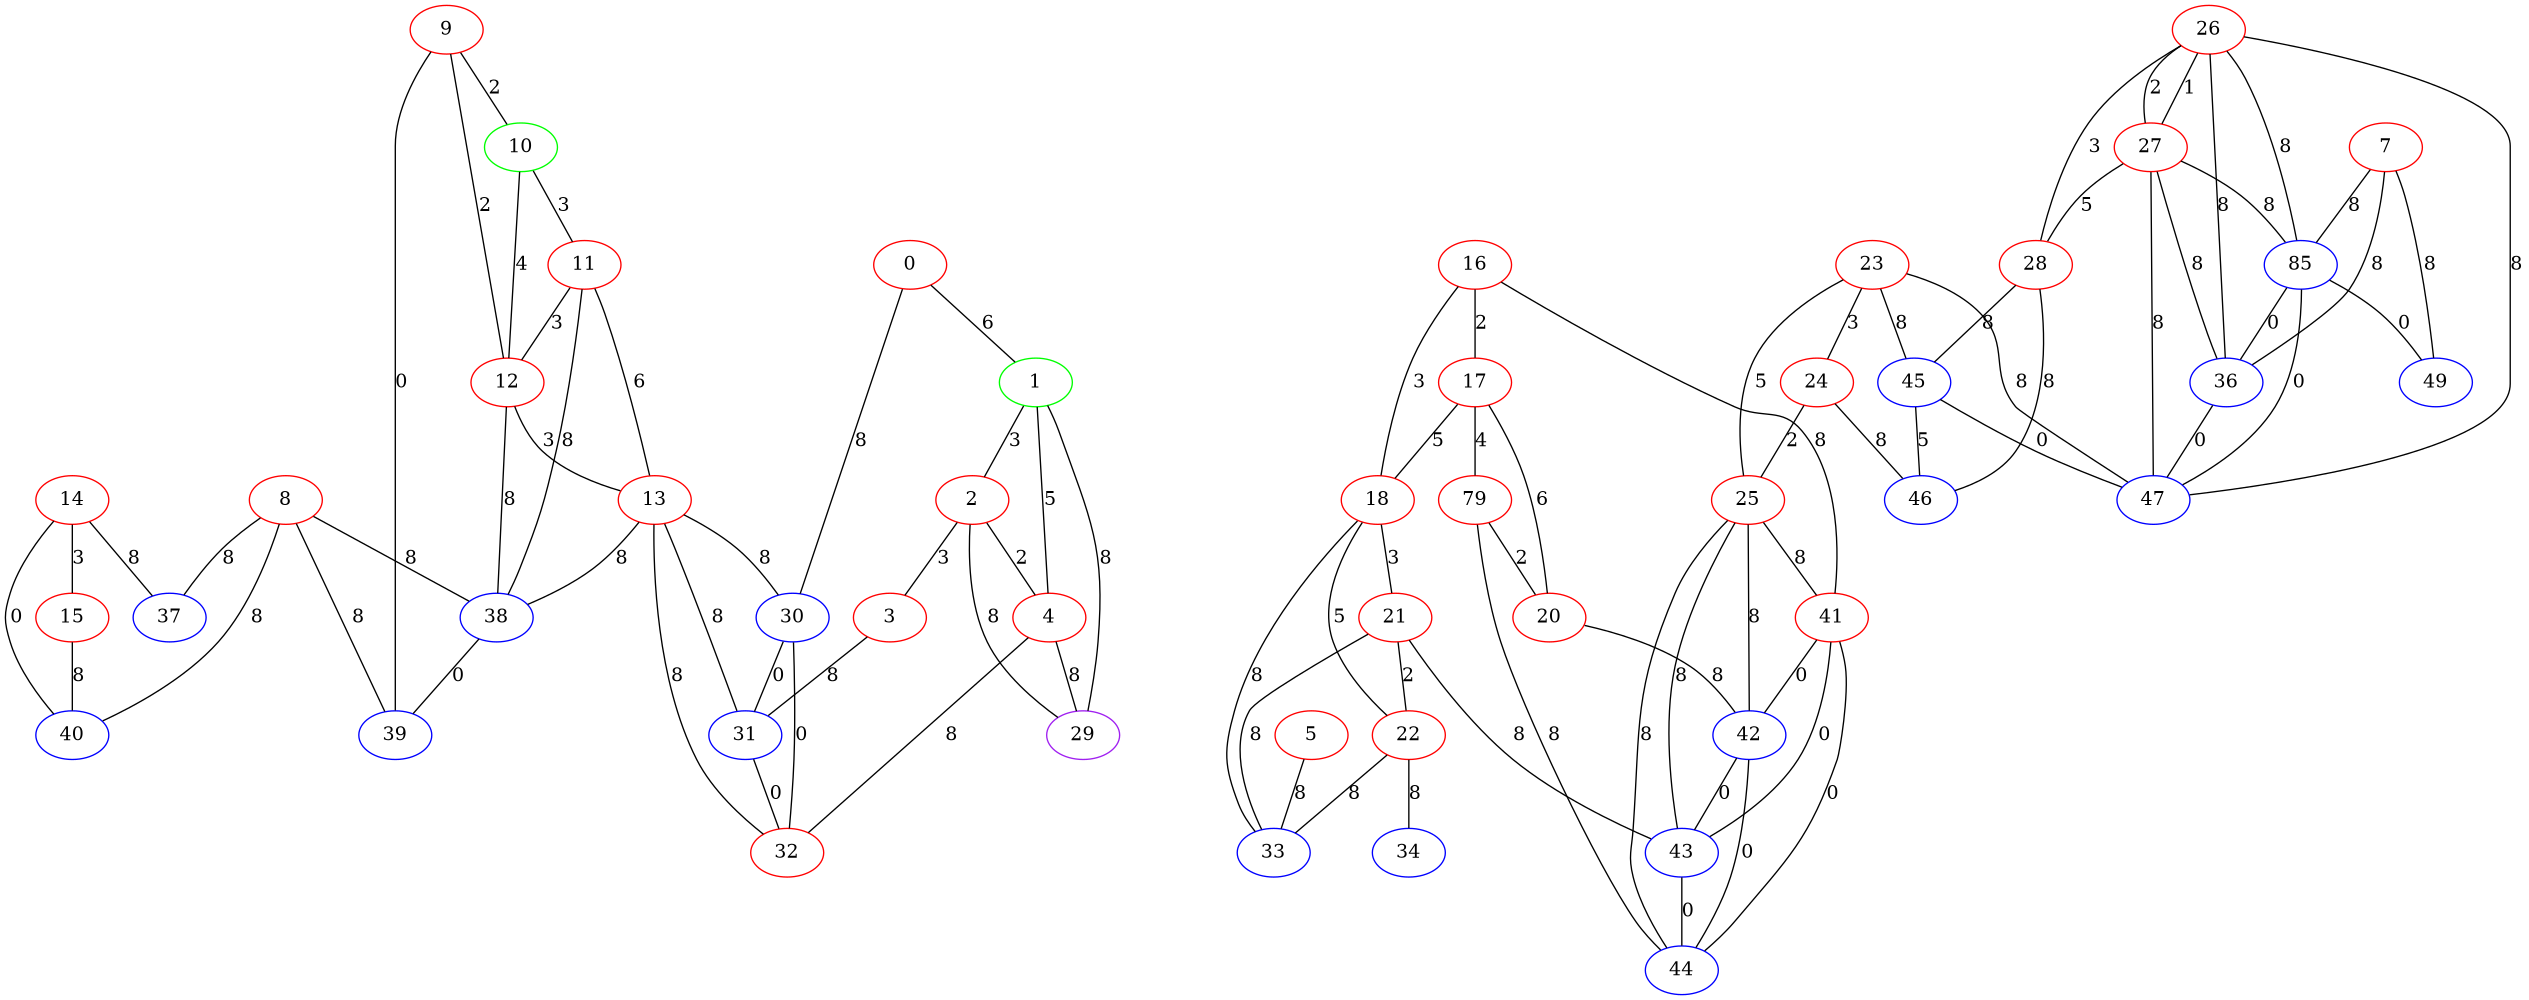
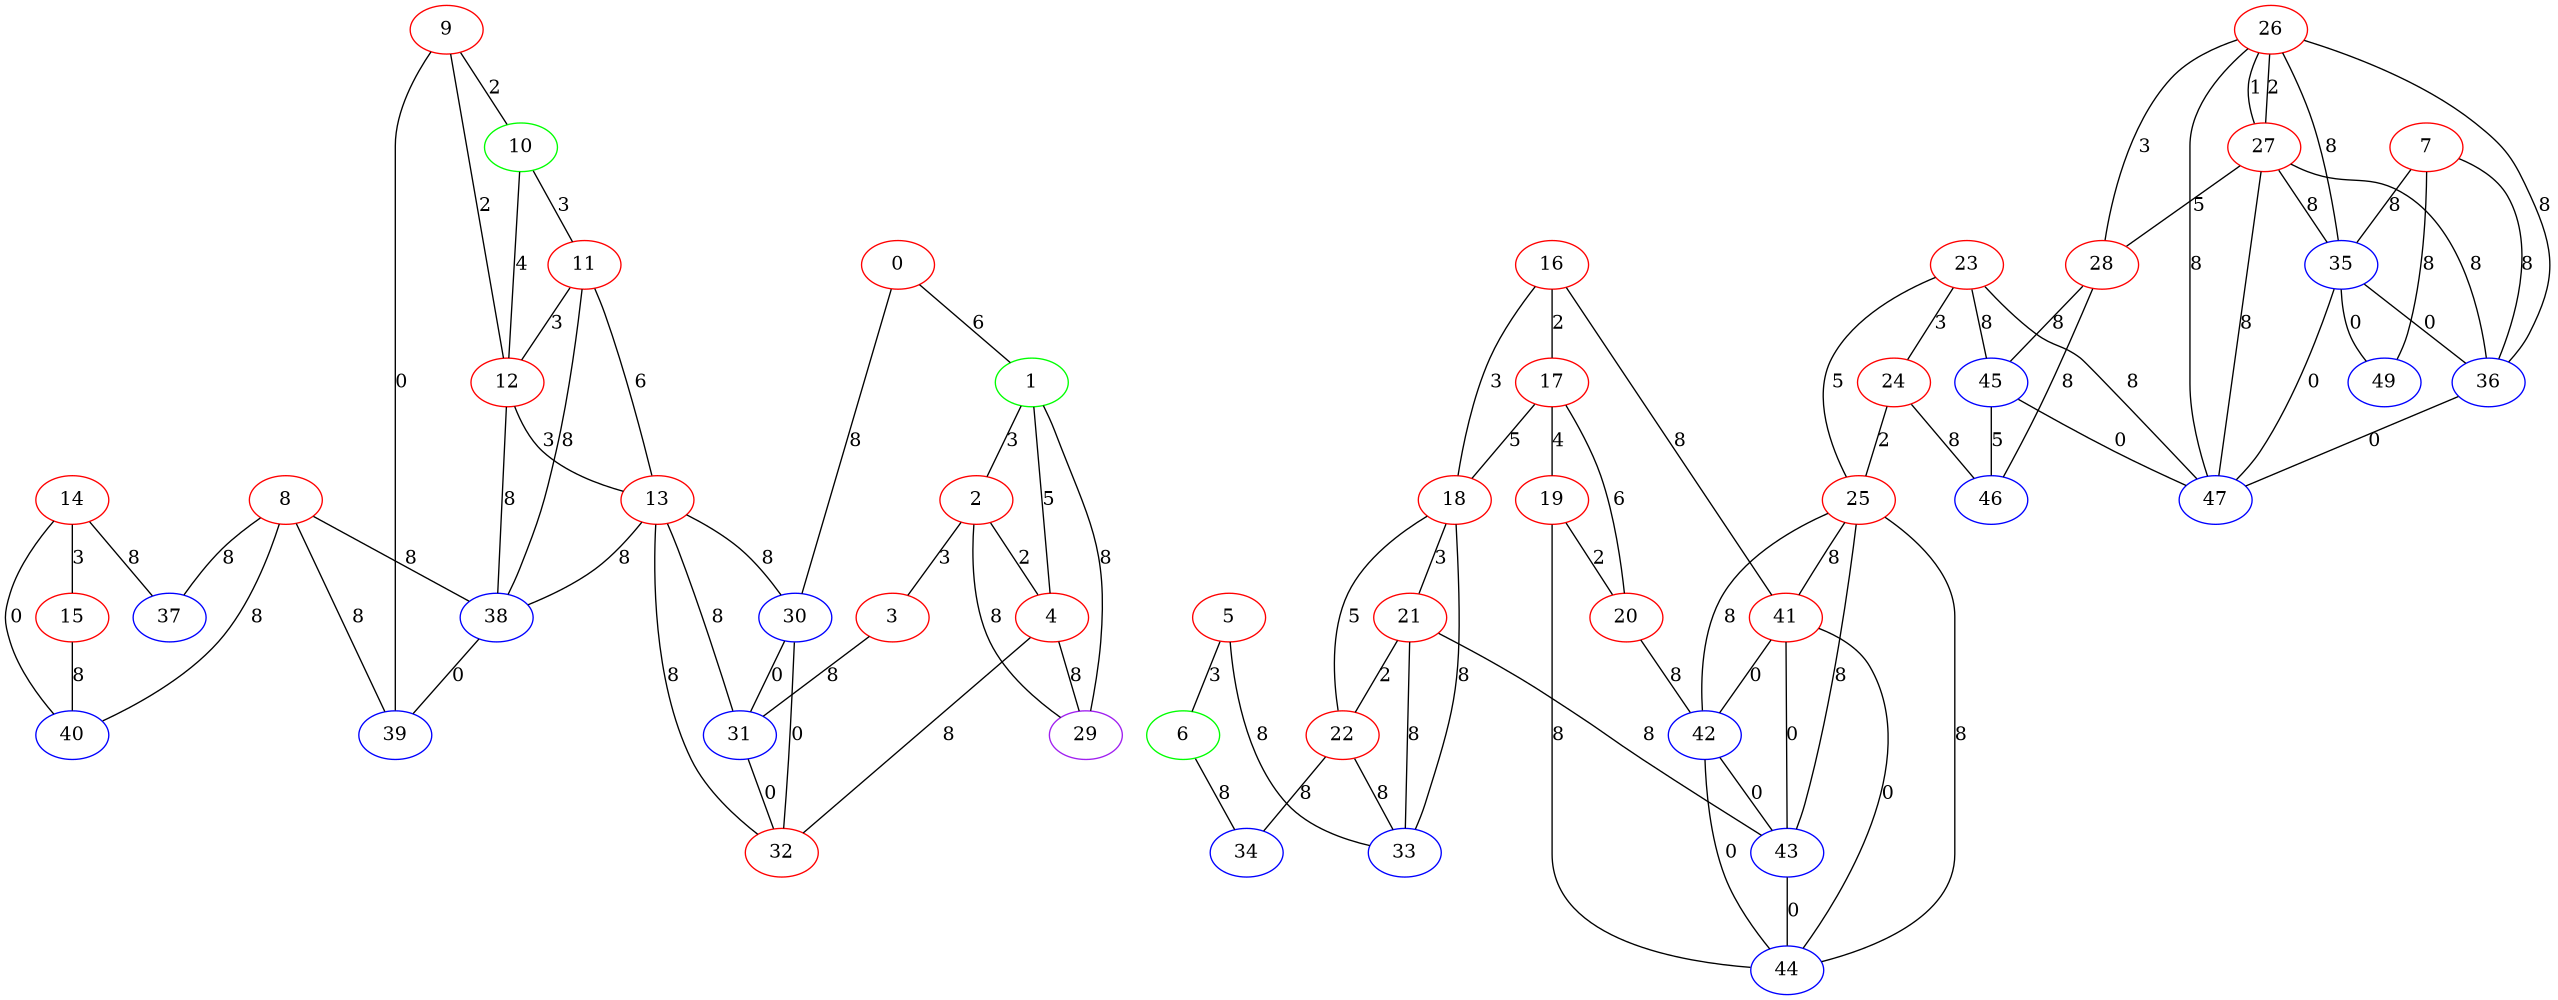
node "85": label "85" -> "35"
node "79": label "79" -> "19"
node "6": added
